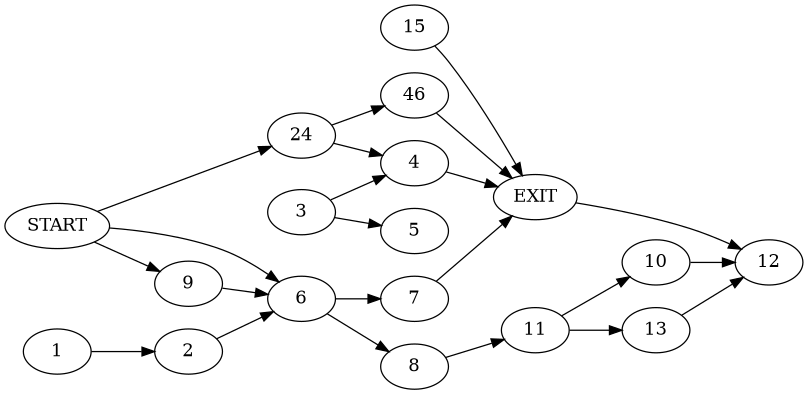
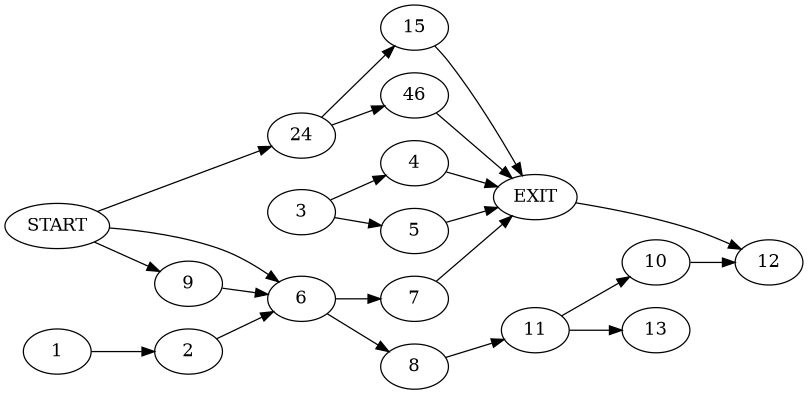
edge "24" -> "4": now "24" -> "15"
edge "5" -> "EXIT": added
edge "13" -> "12": removed
